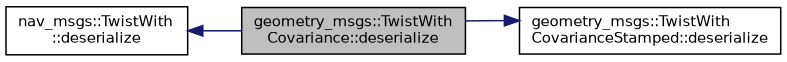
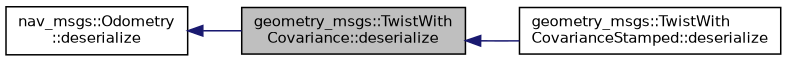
edge "geometry_msgs::TwistWith Covariance::deserialize" -> "geometry_msgs::TwistWith CovarianceStamped::deserialize": reversed
node "nav_msgs::TwistWith ::deserialize": label "nav_msgs::TwistWith ::deserialize" -> "nav_msgs::Odometry ::deserialize"
